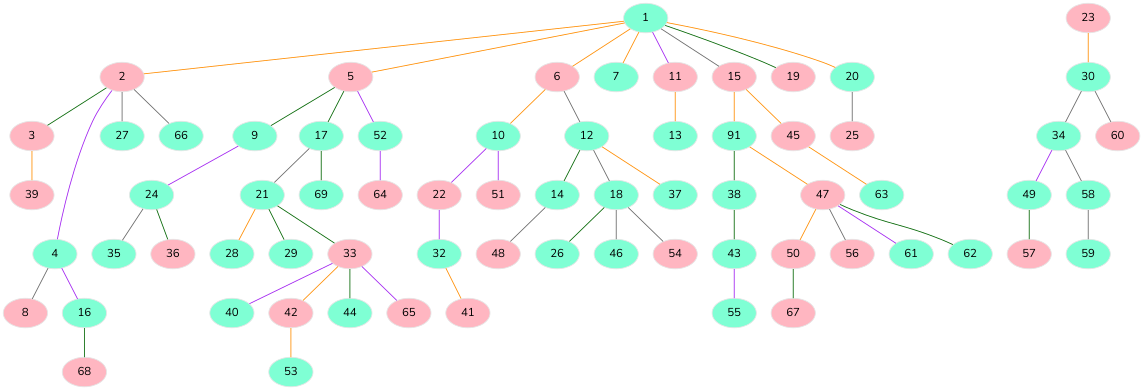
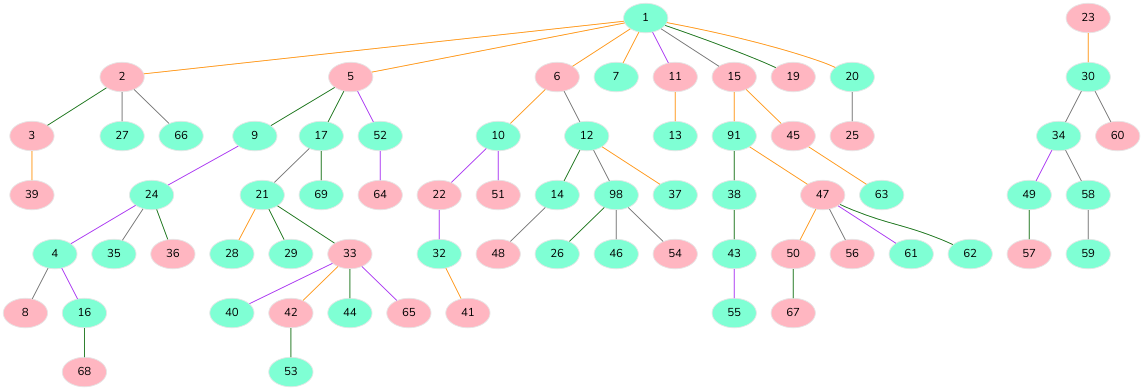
edge "2" -- "4": now "24" -- "4"
node "18": label "18" -> "98"
edge "42" -- "53": color darkorange -> darkgreen
